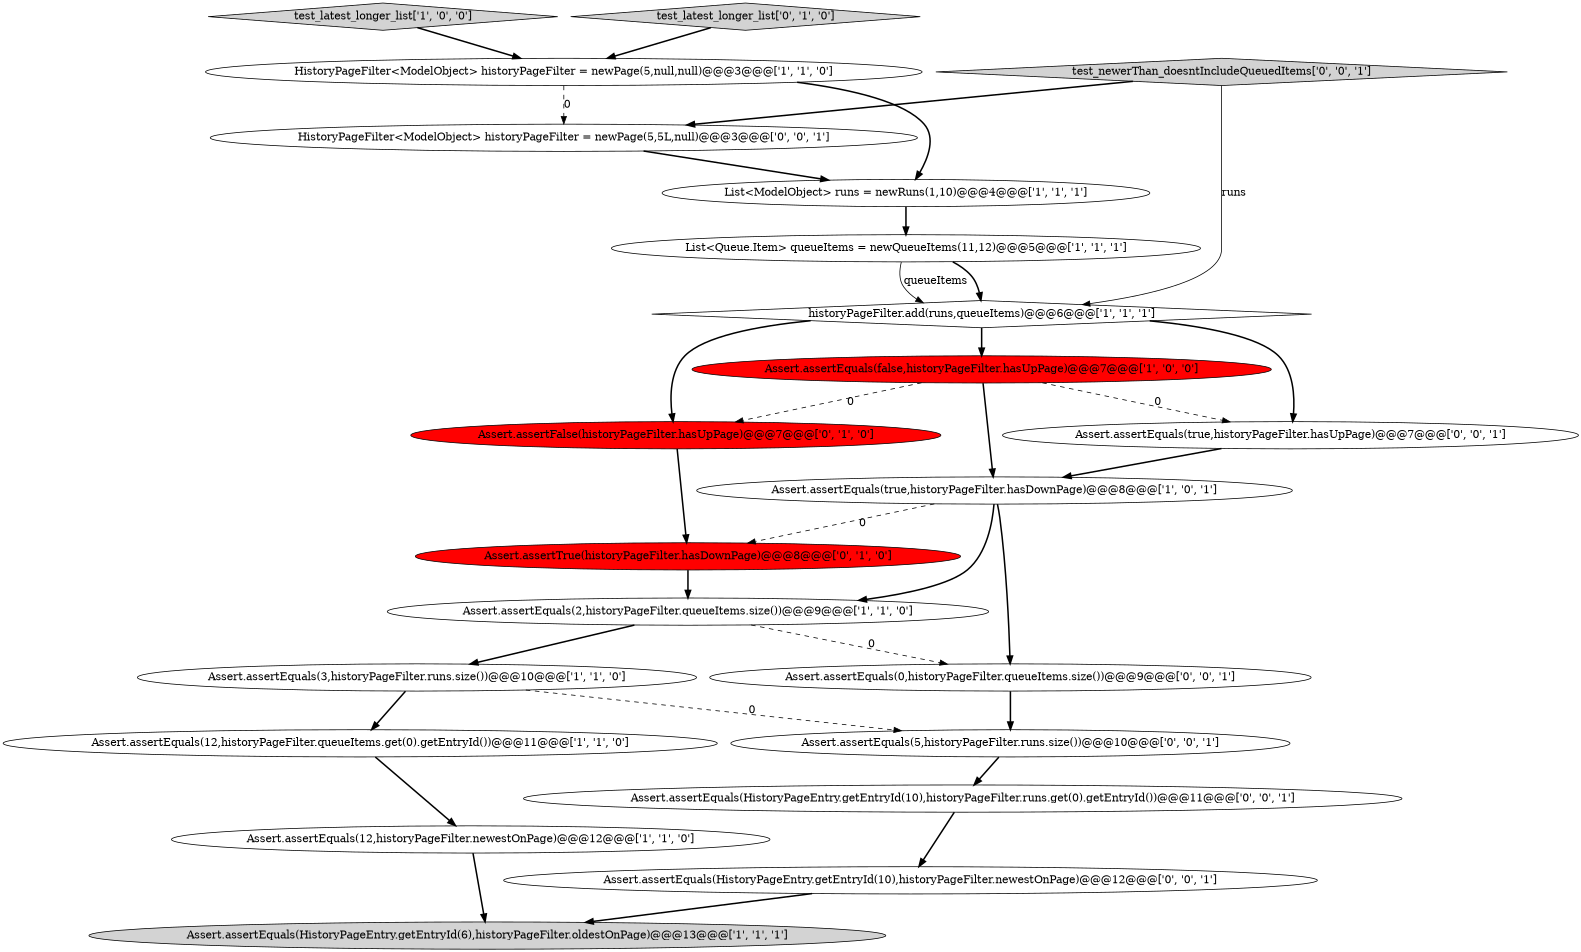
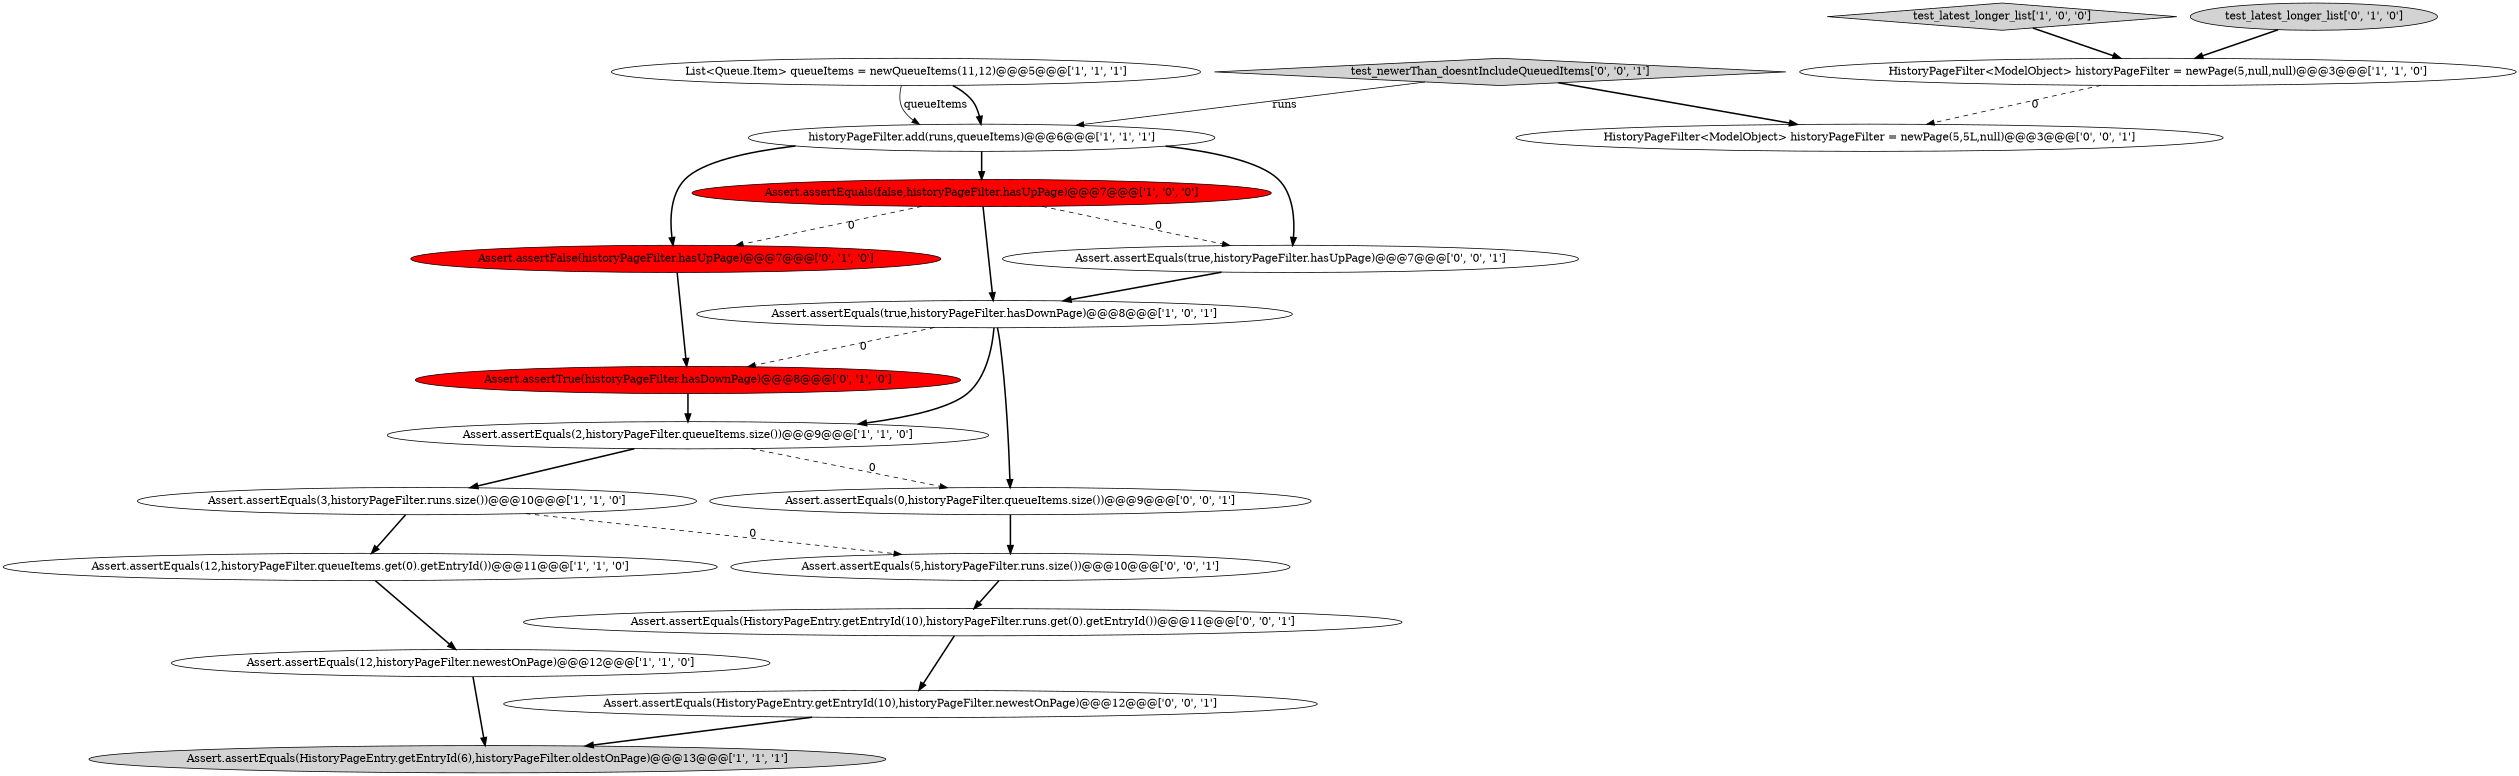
node "test_latest_longer_list['0', '1', '0']": shape diamond -> ellipse
node "List<ModelObject> runs = newRuns(1,10)@@@4@@@['1', '1', '1']": removed
node "historyPageFilter.add(runs,queueItems)@@@6@@@['1', '1', '1']": shape diamond -> ellipse
